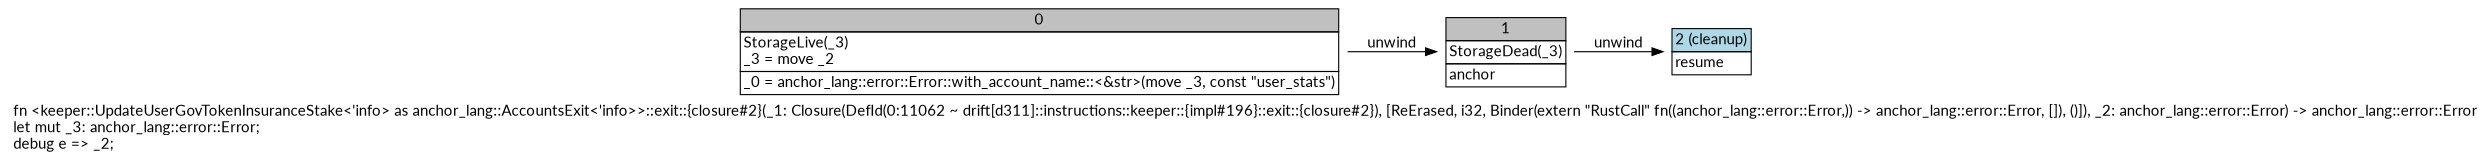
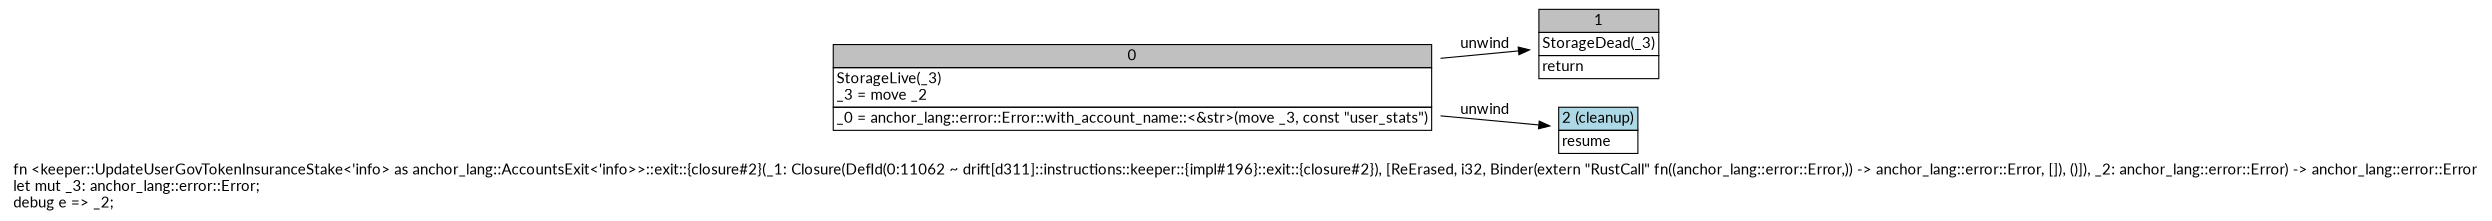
edge "1" -> "2 (cleanup)": now "0" -> "2 (cleanup)"
node "1": text "anchor" -> "return"
